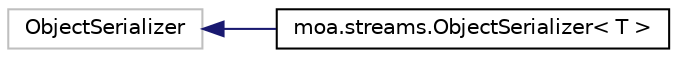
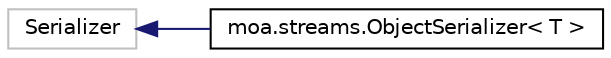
node "ObjectSerializer": label "ObjectSerializer" -> "Serializer"
